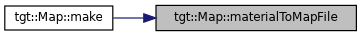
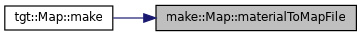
node "tgt::Map::materialToMapFile": label "tgt::Map::materialToMapFile" -> "make::Map::materialToMapFile"
